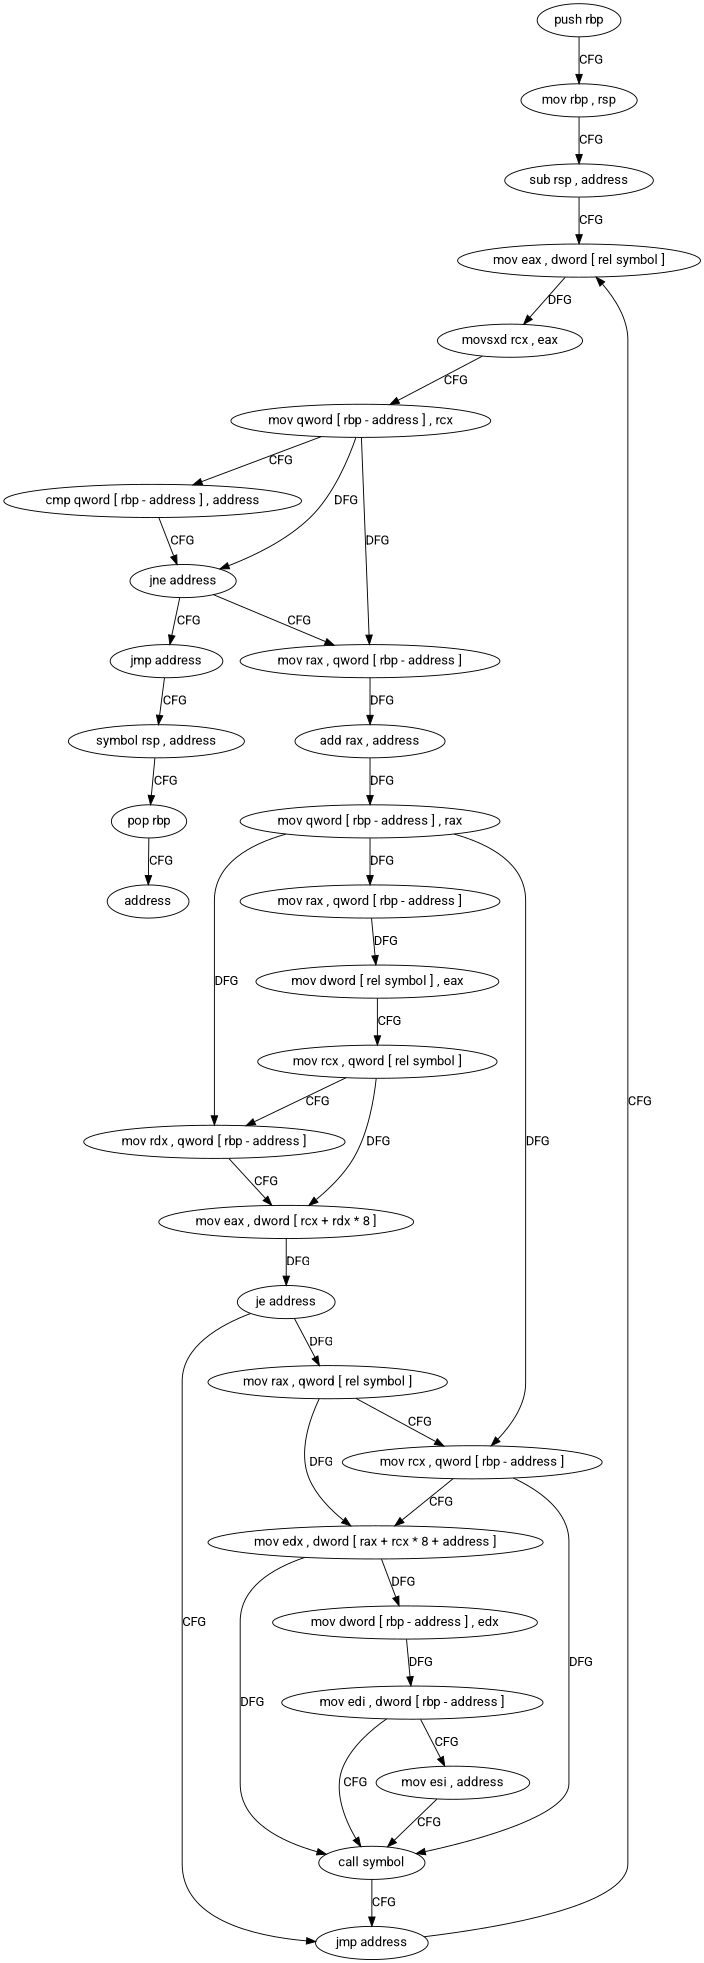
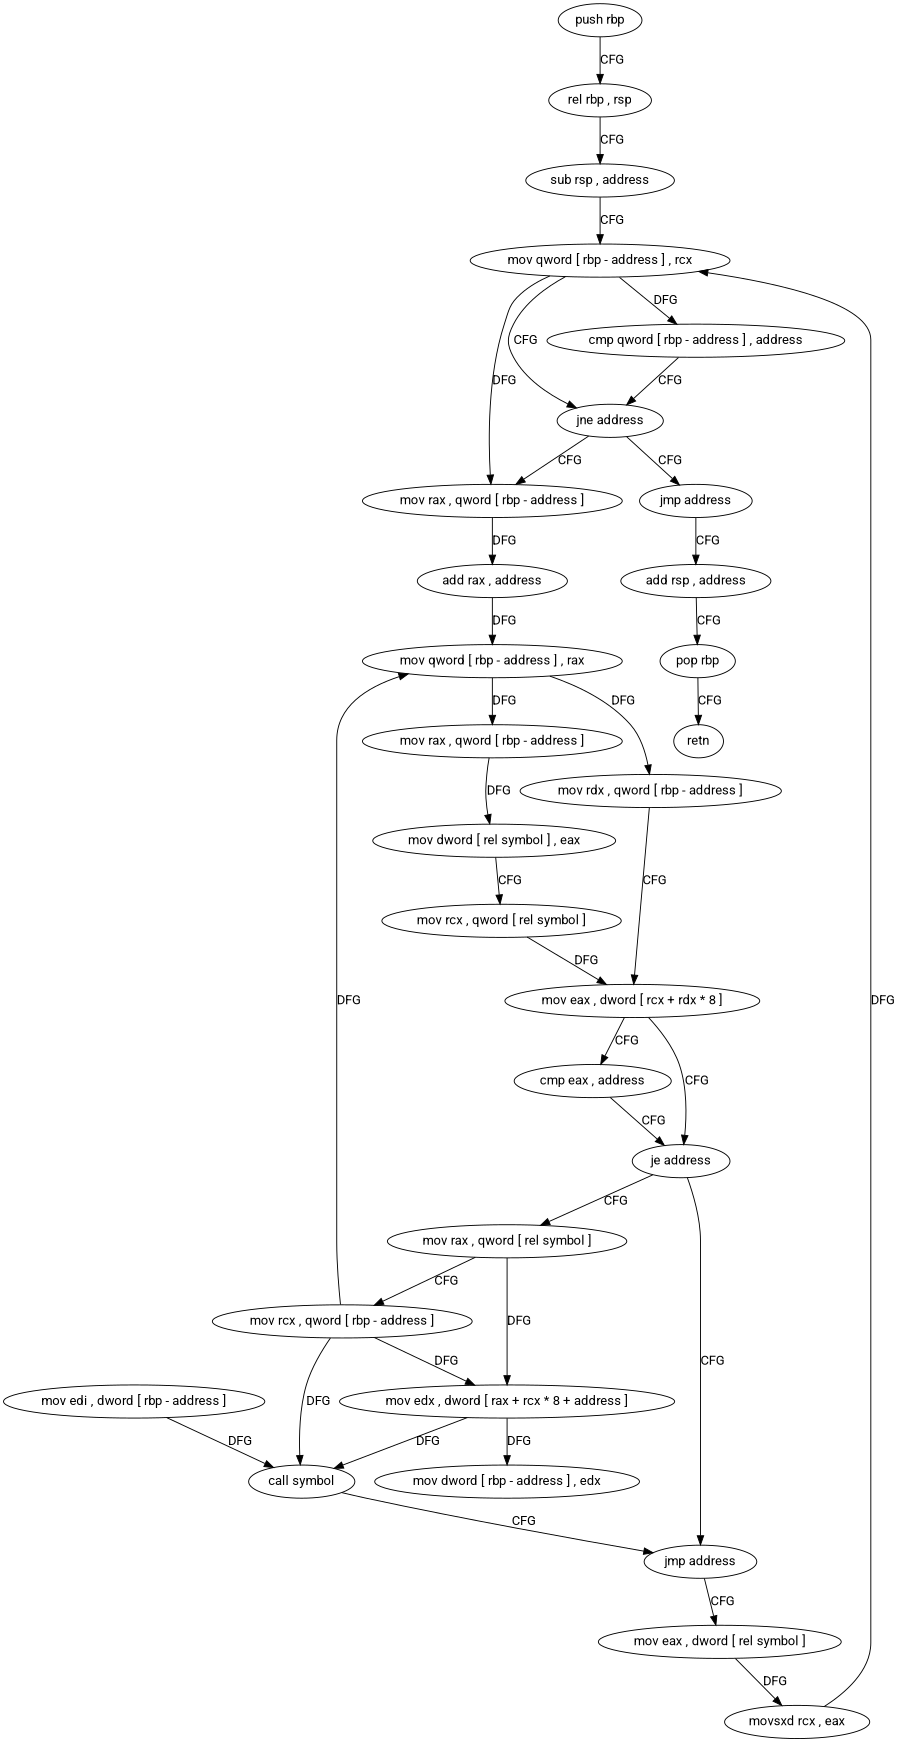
node "mov rbp , rsp": label "mov rbp , rsp" -> "rel rbp , rsp"
edge "sub rsp , address" -> "mov eax , dword [ rel symbol ]": now "sub rsp , address" -> "mov qword [ rbp - address ] , rcx"
edge "movsxd rcx , eax" -> "mov qword [ rbp - address ] , rcx": label "CFG" -> "DFG"
edge "mov qword [ rbp - address ] , rcx" -> "cmp qword [ rbp - address ] , address": label "CFG" -> "DFG"
edge "mov qword [ rbp - address ] , rcx" -> "jne address": label "DFG" -> "CFG"
node "symbol rsp , address": label "symbol rsp , address" -> "add rsp , address"
node "address": label "address" -> "retn"
node "cmp eax , address": added
edge "mov rcx , qword [ rel symbol ]" -> "mov rdx , qword [ rbp - address ]": removed, label "CFG"
edge "mov qword [ rbp - address ] , rax" -> "mov rcx , qword [ rbp - address ]": reversed
edge "mov eax , dword [ rcx + rdx * 8 ]" -> "je address": label "DFG" -> "CFG"
edge "je address" -> "mov rax , qword [ rel symbol ]": label "DFG" -> "CFG"
edge "mov rcx , qword [ rbp - address ]" -> "mov edx , dword [ rax + rcx * 8 + address ]": label "CFG" -> "DFG"
edge "mov dword [ rbp - address ] , edx" -> "mov edi , dword [ rbp - address ]": removed, label "DFG"
edge "mov edi , dword [ rbp - address ]" -> "call symbol": label "CFG" -> "DFG"
node "mov esi , address": removed
